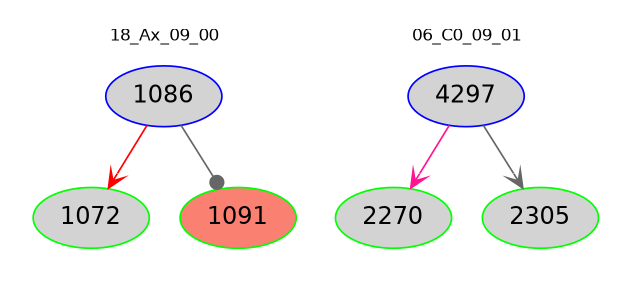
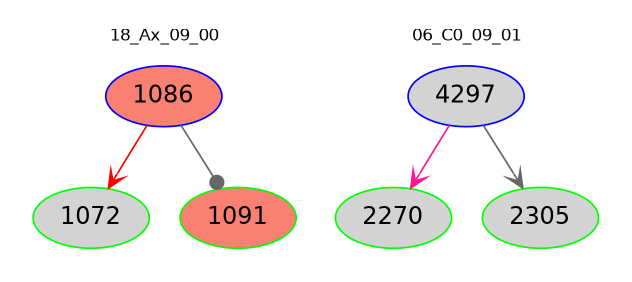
node "1086": fillcolor lightgrey -> salmon
